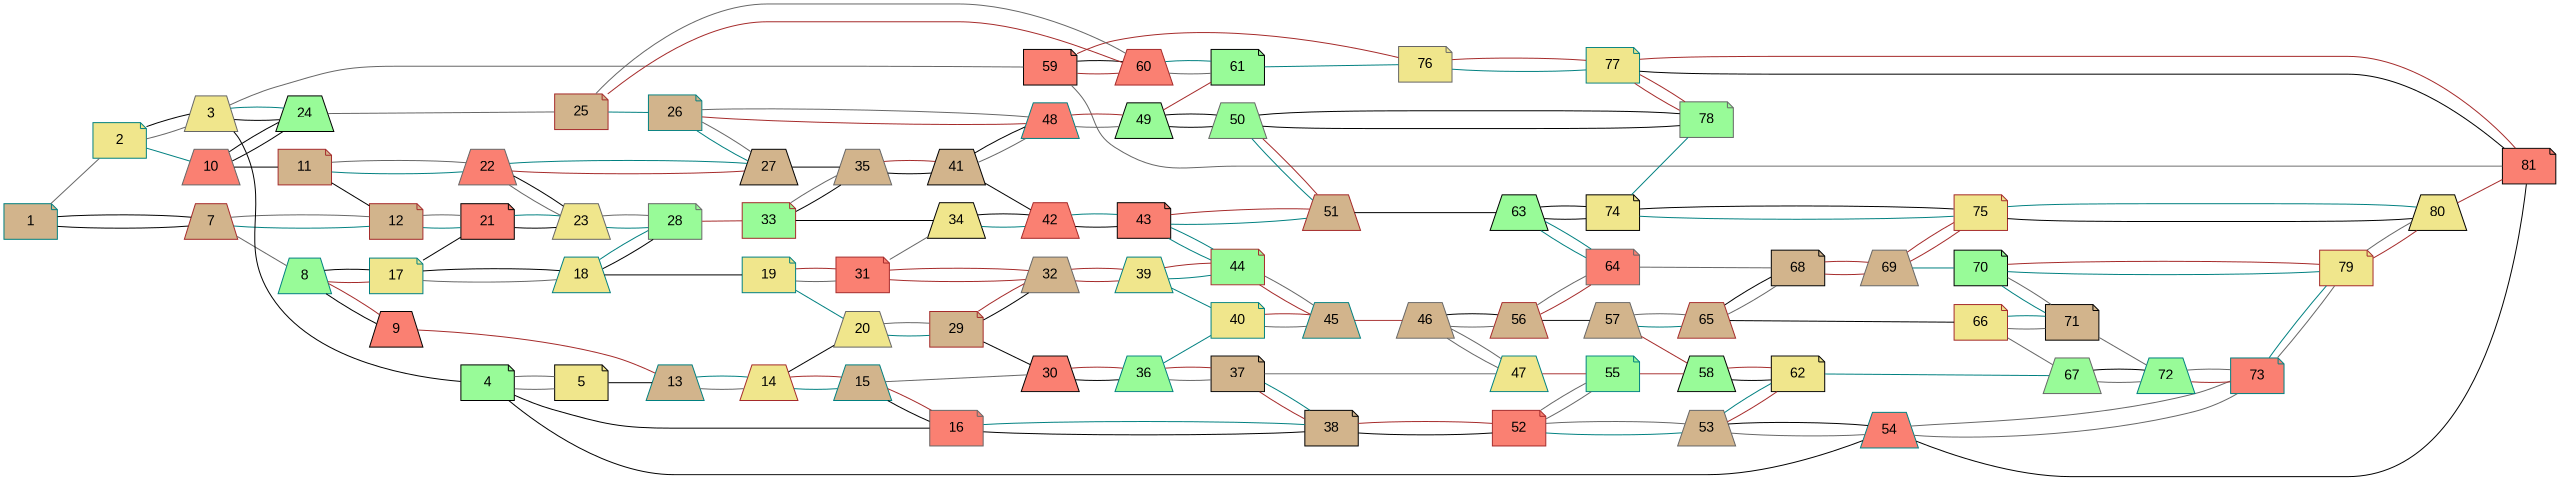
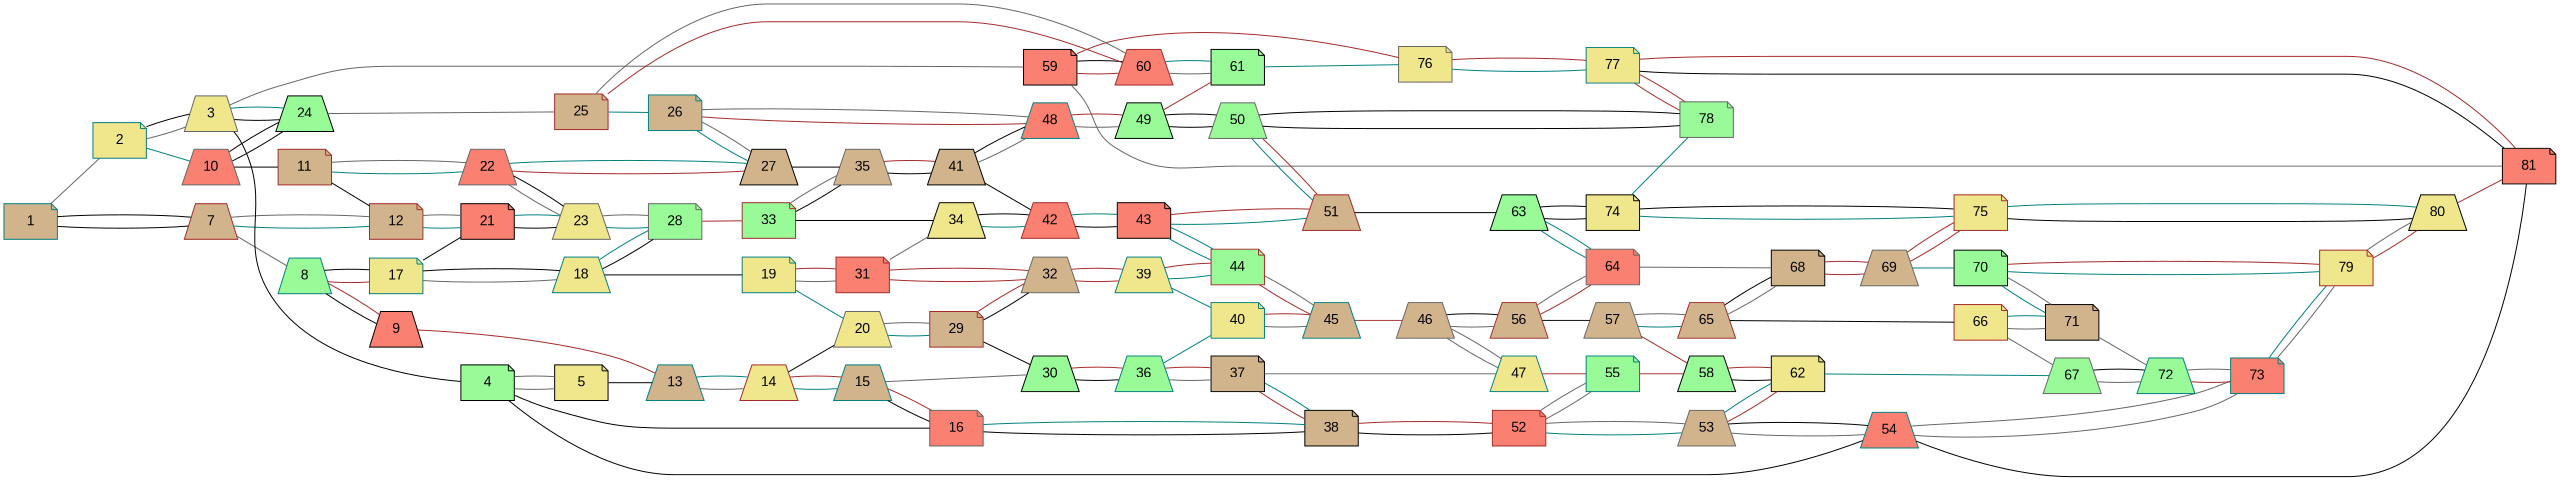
node "30": fillcolor salmon -> palegreen
